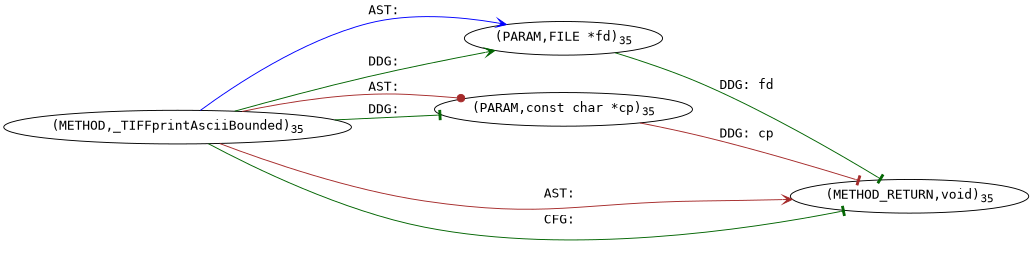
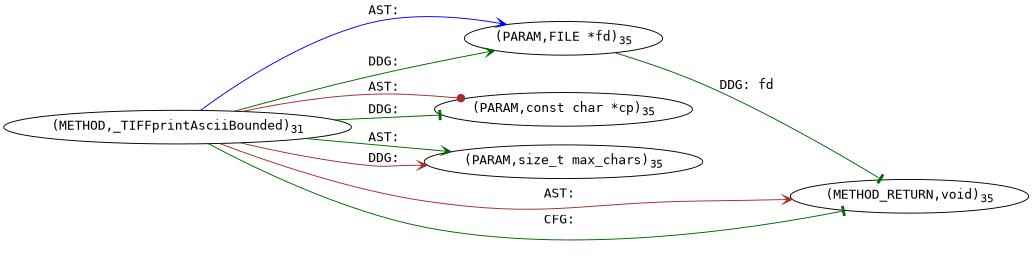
node "(METHOD,_TIFFprintAsciiBounded)": text "35" -> "31"
edge "(PARAM,const char *cp)" -> "(METHOD_RETURN,void)": removed, label "DDG: cp"
node "(PARAM,size_t max_chars)": added
